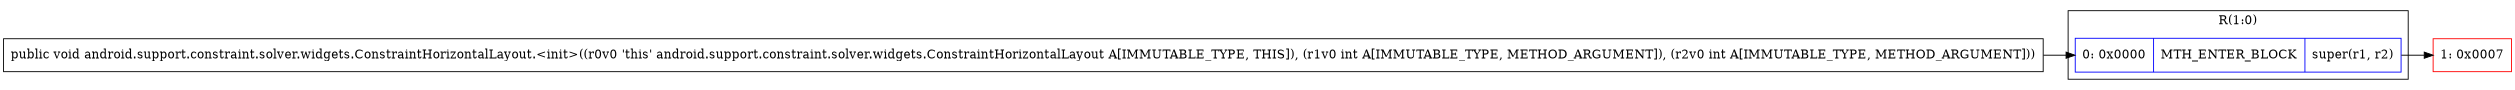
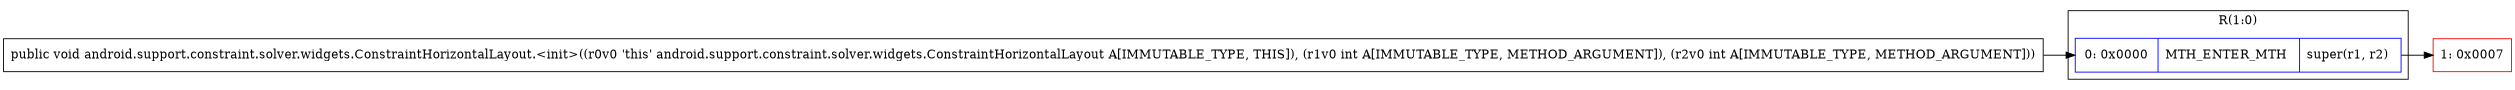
node "0: 0x0000": text "MTH_ENTER_BLOCK" -> "MTH_ENTER_MTH"
